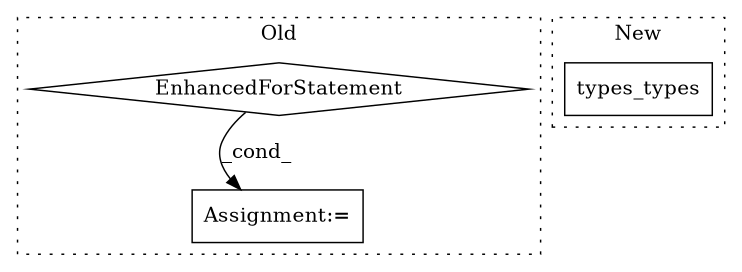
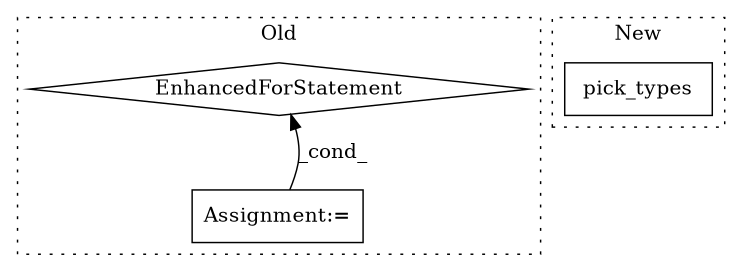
node "types_types": label "types_types" -> "pick_types"
edge "EnhancedForStatement" -> "Assignment:=": reversed
